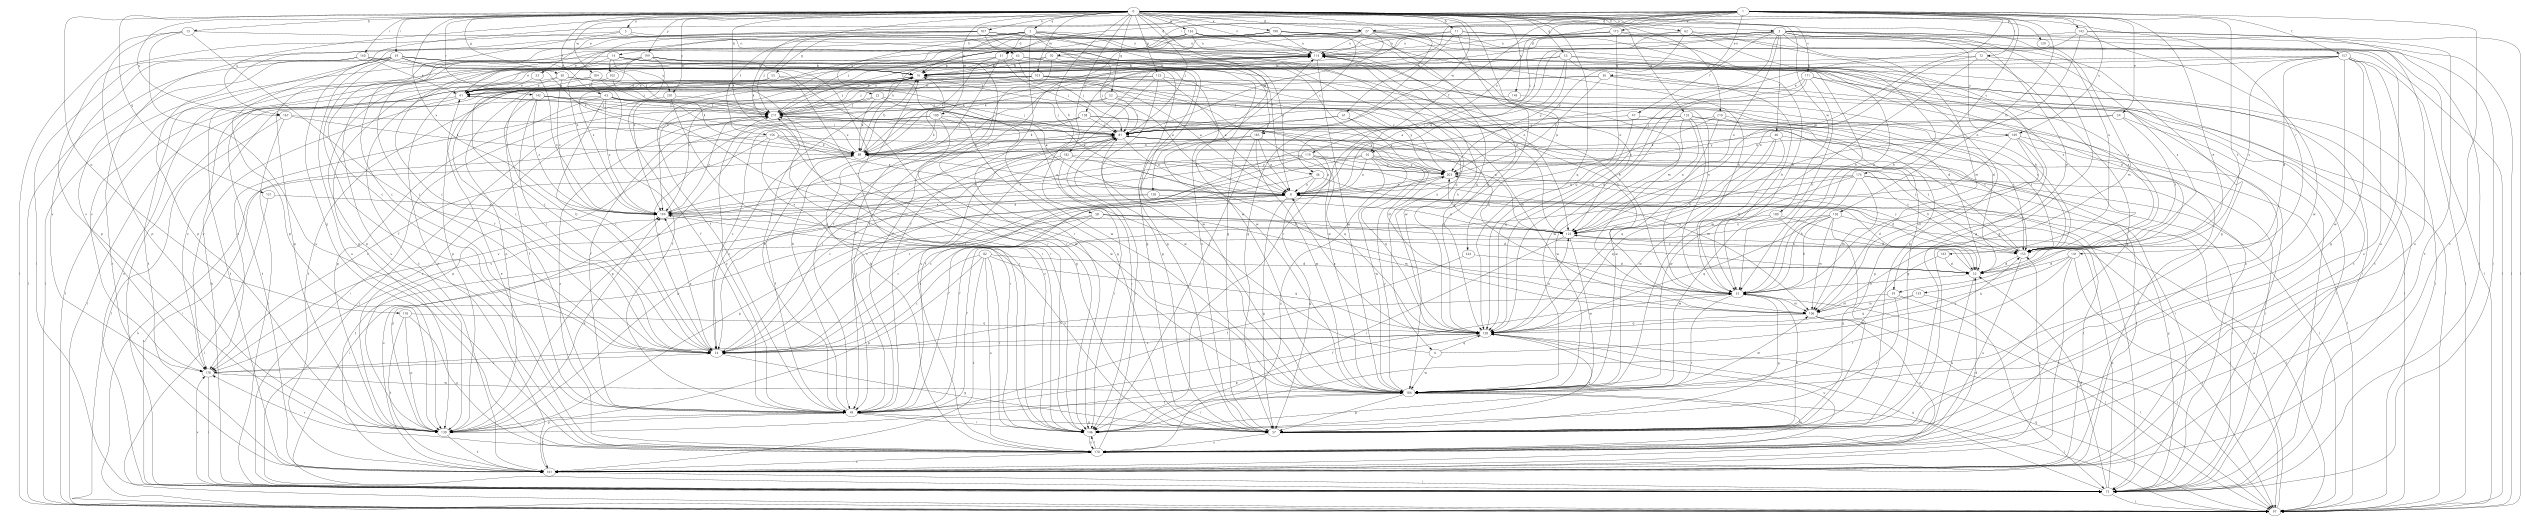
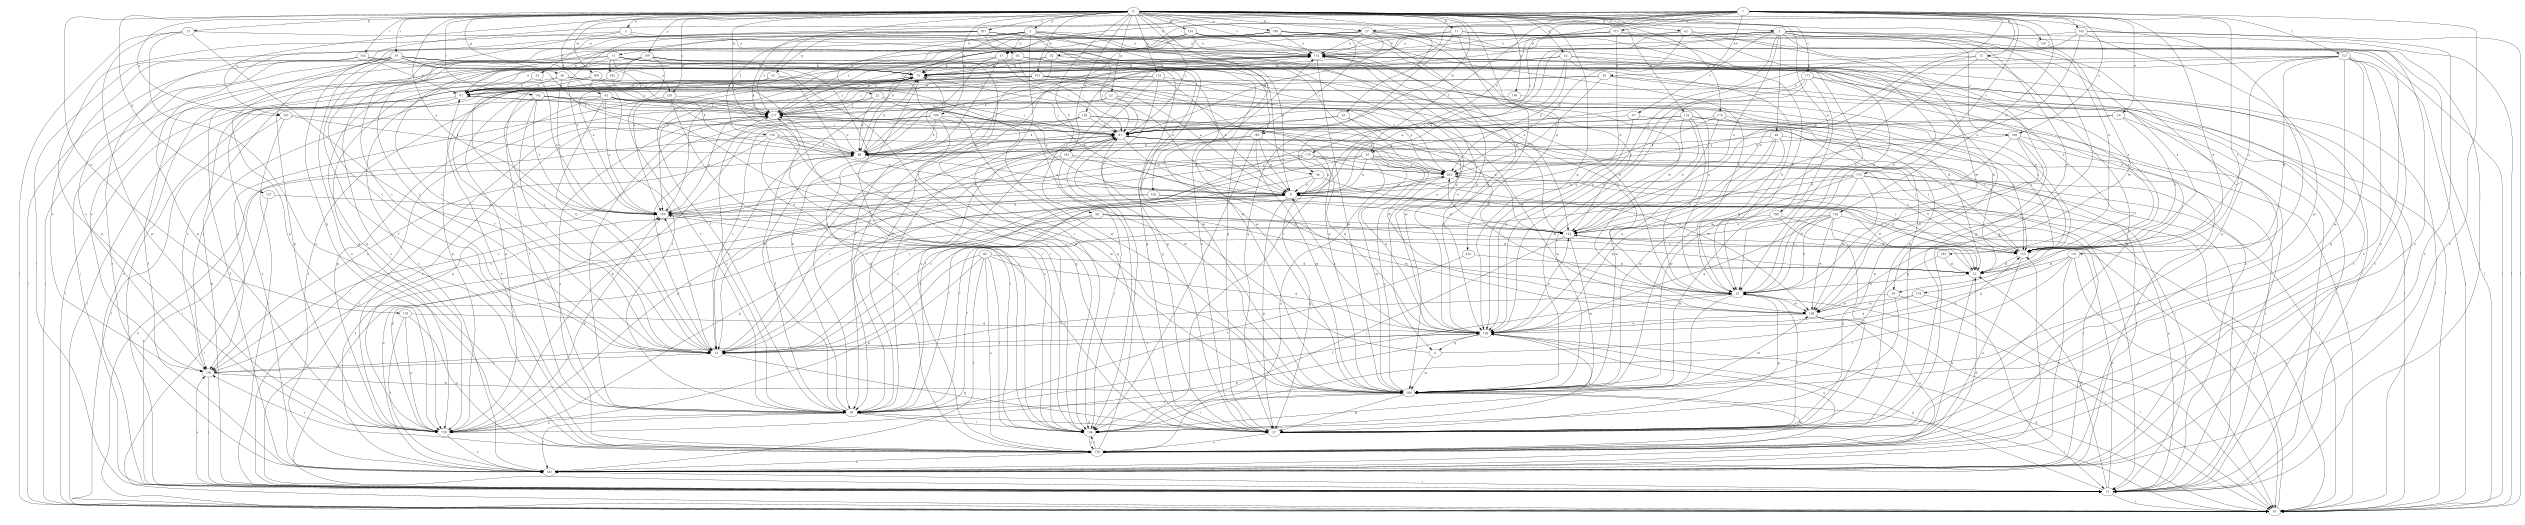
edge "3" -> "73": now "14" -> "73"
edge "161" -> "114": removed, label "n"
edge "128" -> "153": added, label "s"
edge "6" -> "138": reversed
